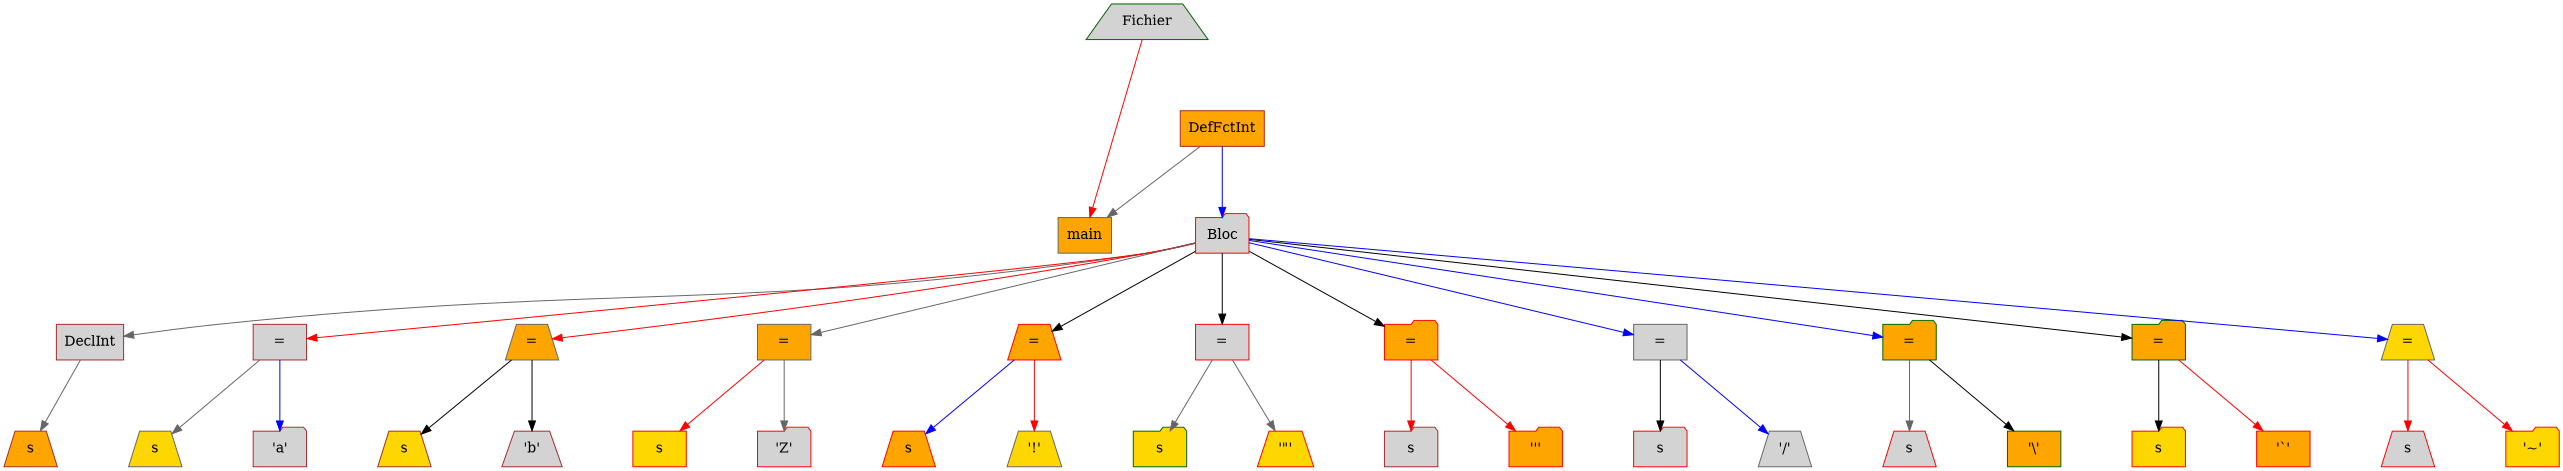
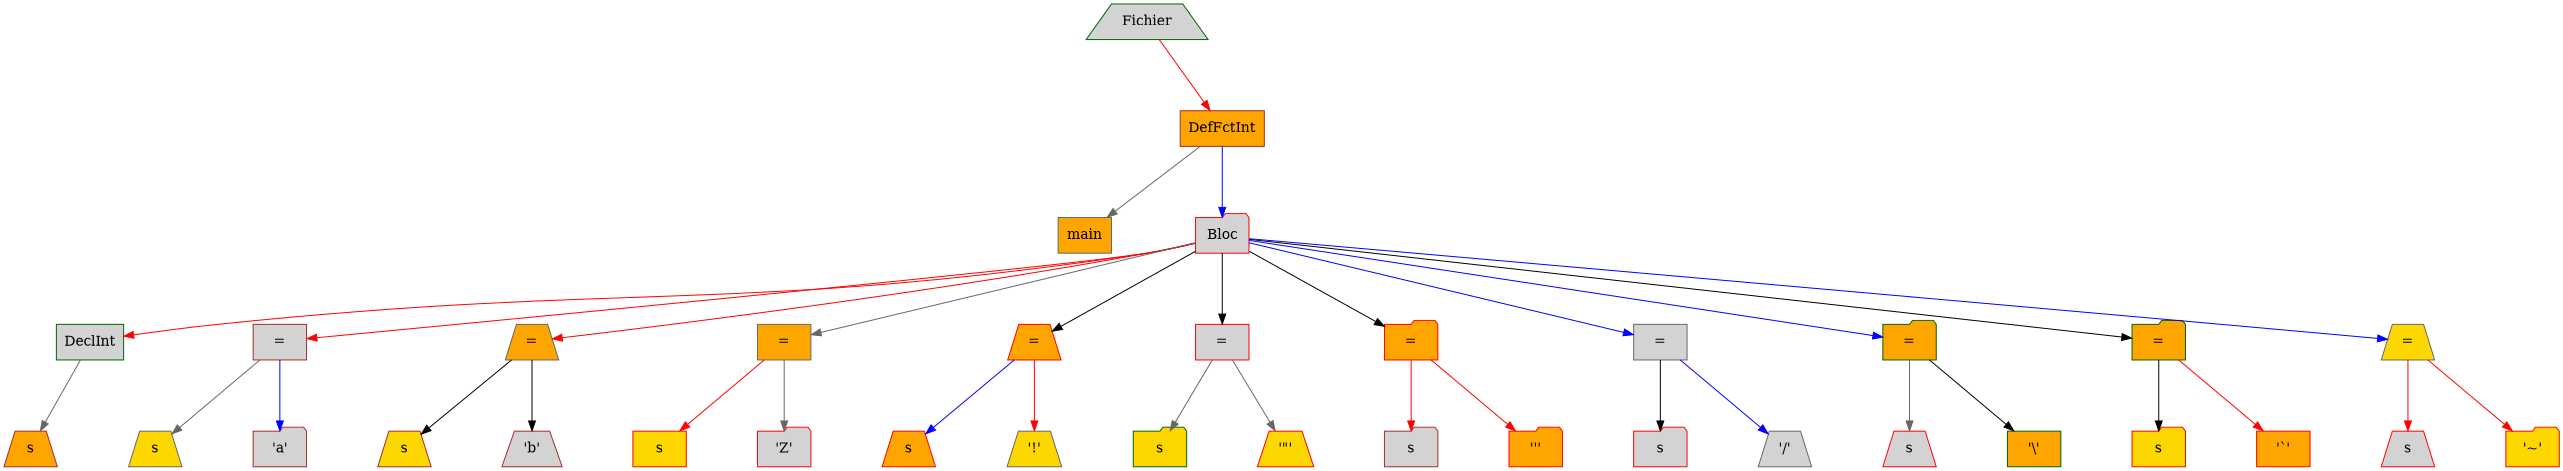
edge "Fichier" -> "main": now "Fichier" -> "DefFctInt"
edge "Bloc" -> "DeclInt": color gray40 -> red
node "DeclInt": color brown -> darkgreen
